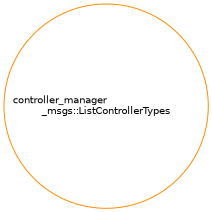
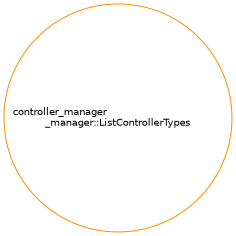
node "controller_manager _msgs::ListControllerTypes": label "controller_manager _msgs::ListControllerTypes" -> "controller_manager _manager::ListControllerTypes"
